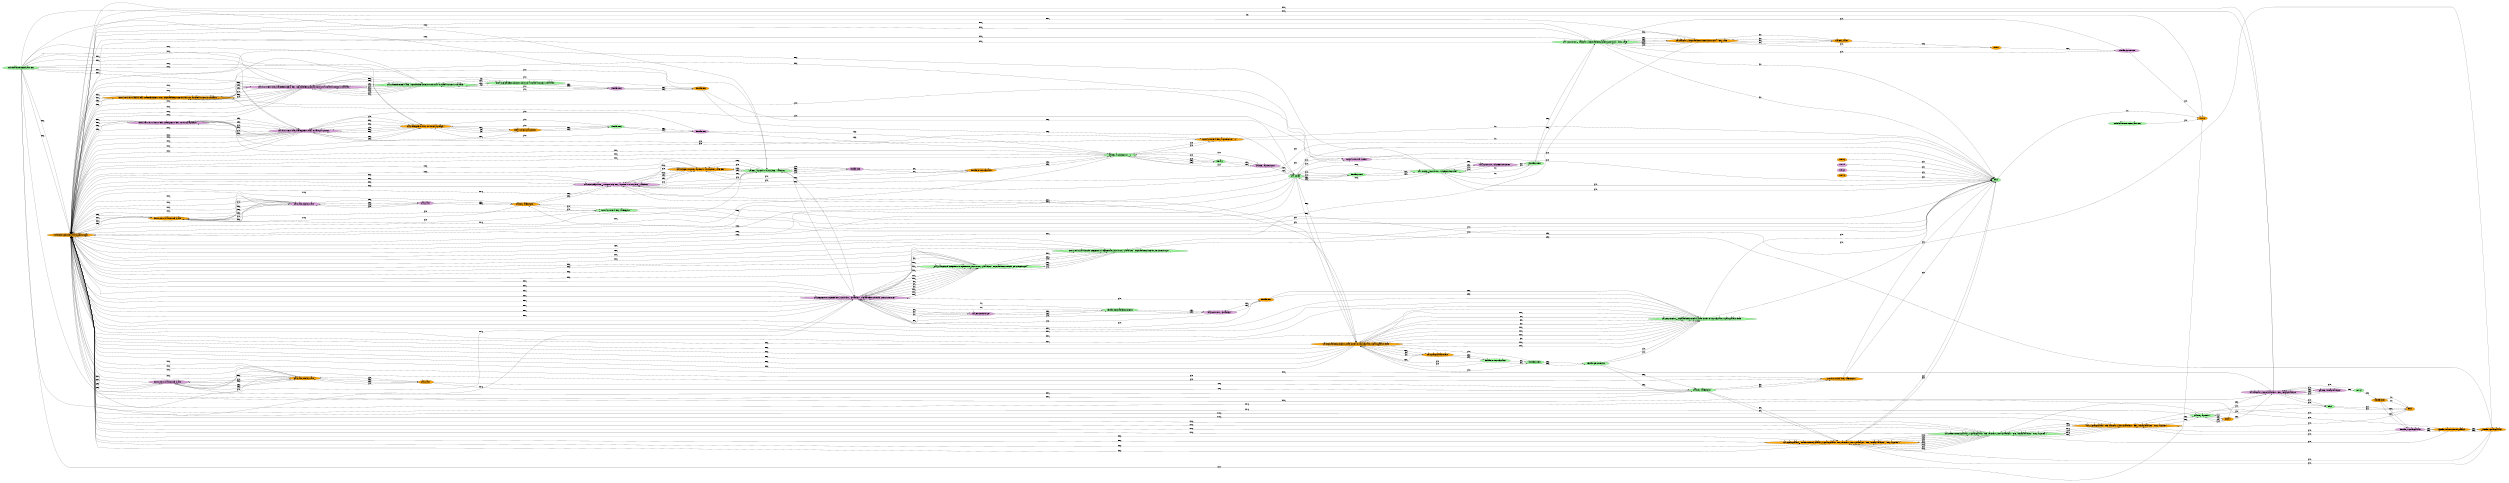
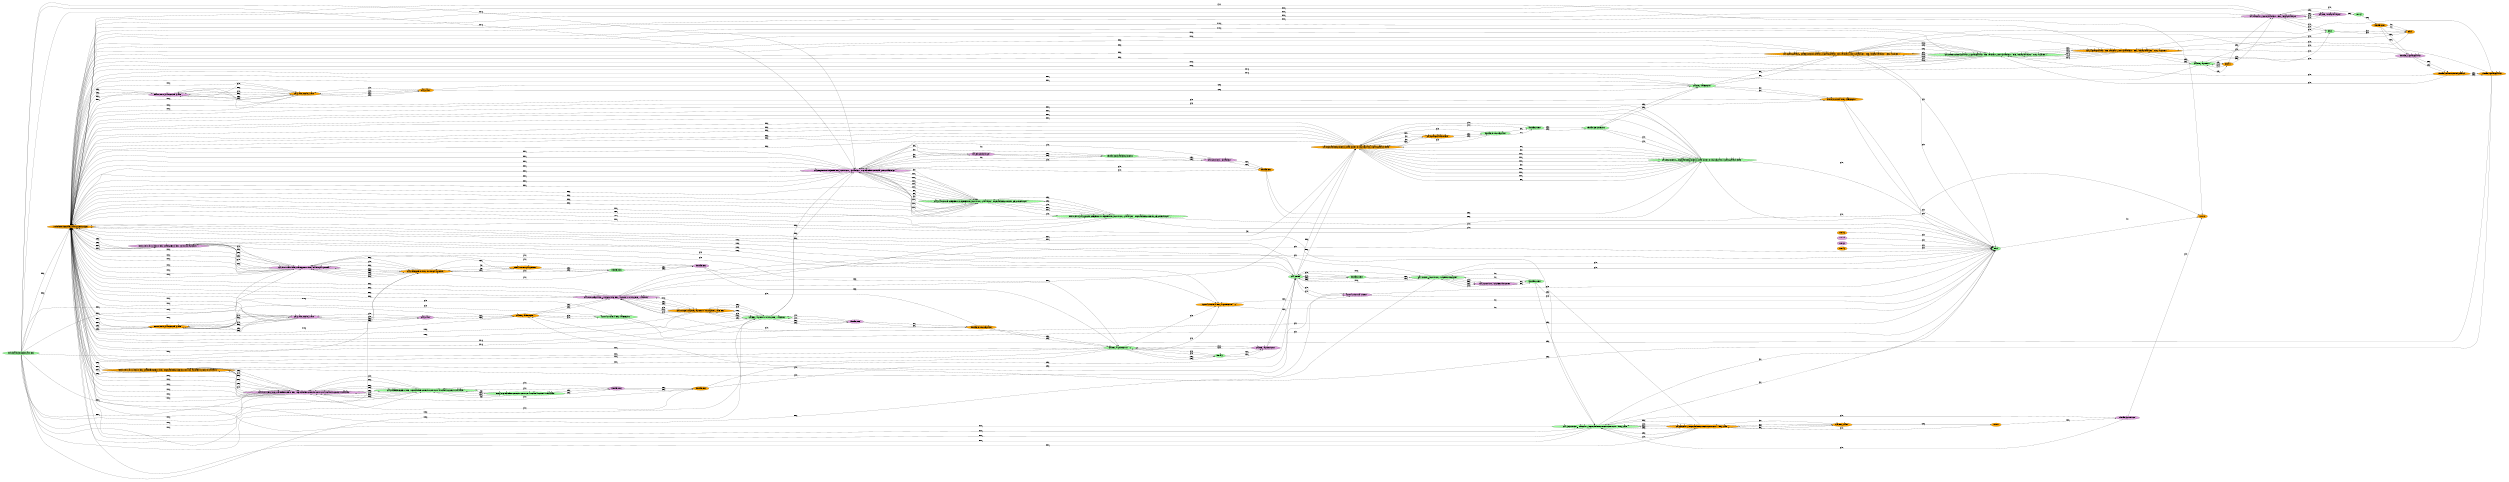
node "(MethodParameterOut,ExecState* exec)": removed
